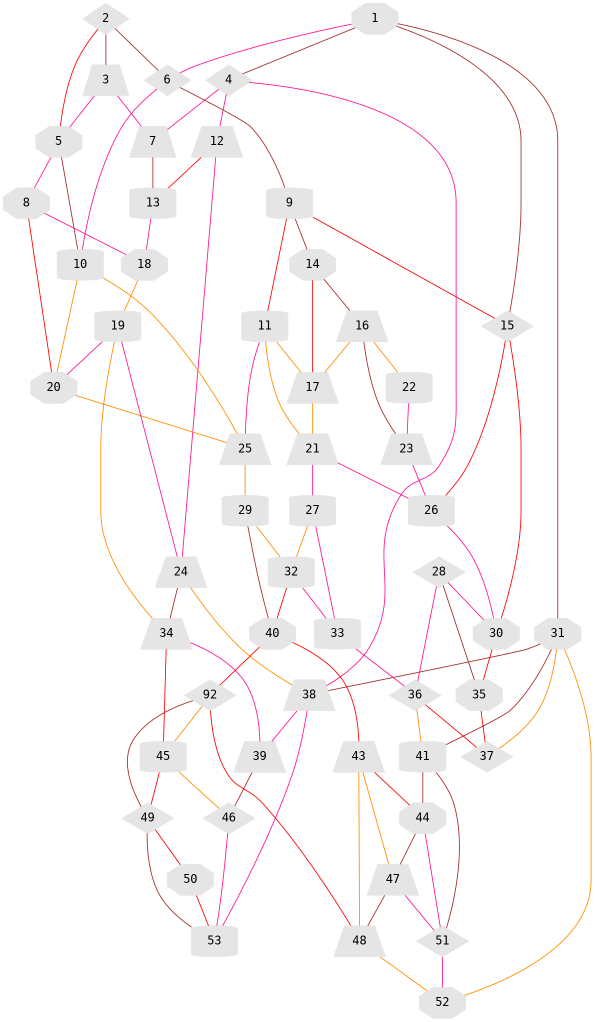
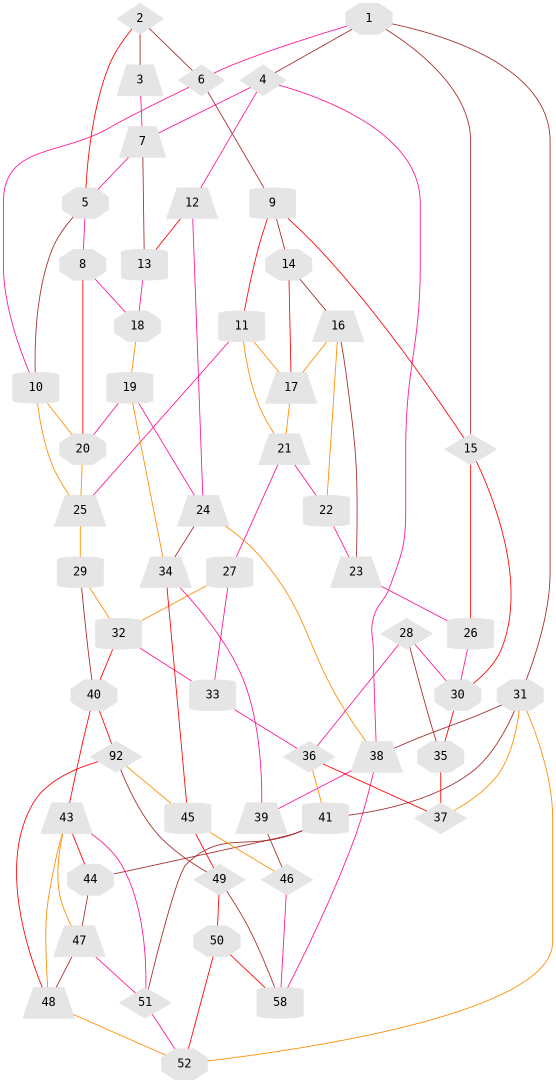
edge "3" -- "5": now "7" -- "5"
edge "21" -- "26": now "21" -- "22"
edge "44" -- "51": now "43" -- "51"
node "53": label "53" -> "58"
edge "50" -- "52": added
